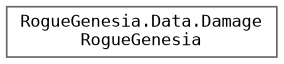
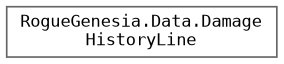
node "RogueGenesia.Data.Damage RogueGenesia": label "RogueGenesia.Data.Damage RogueGenesia" -> "RogueGenesia.Data.Damage HistoryLine"
